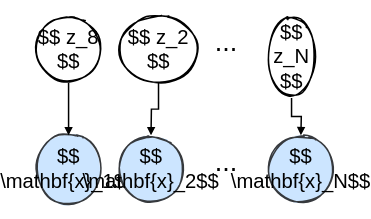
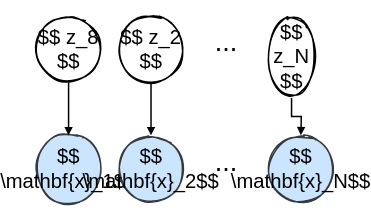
node "$$ z_2 $$": size 83x68 -> 68x68
